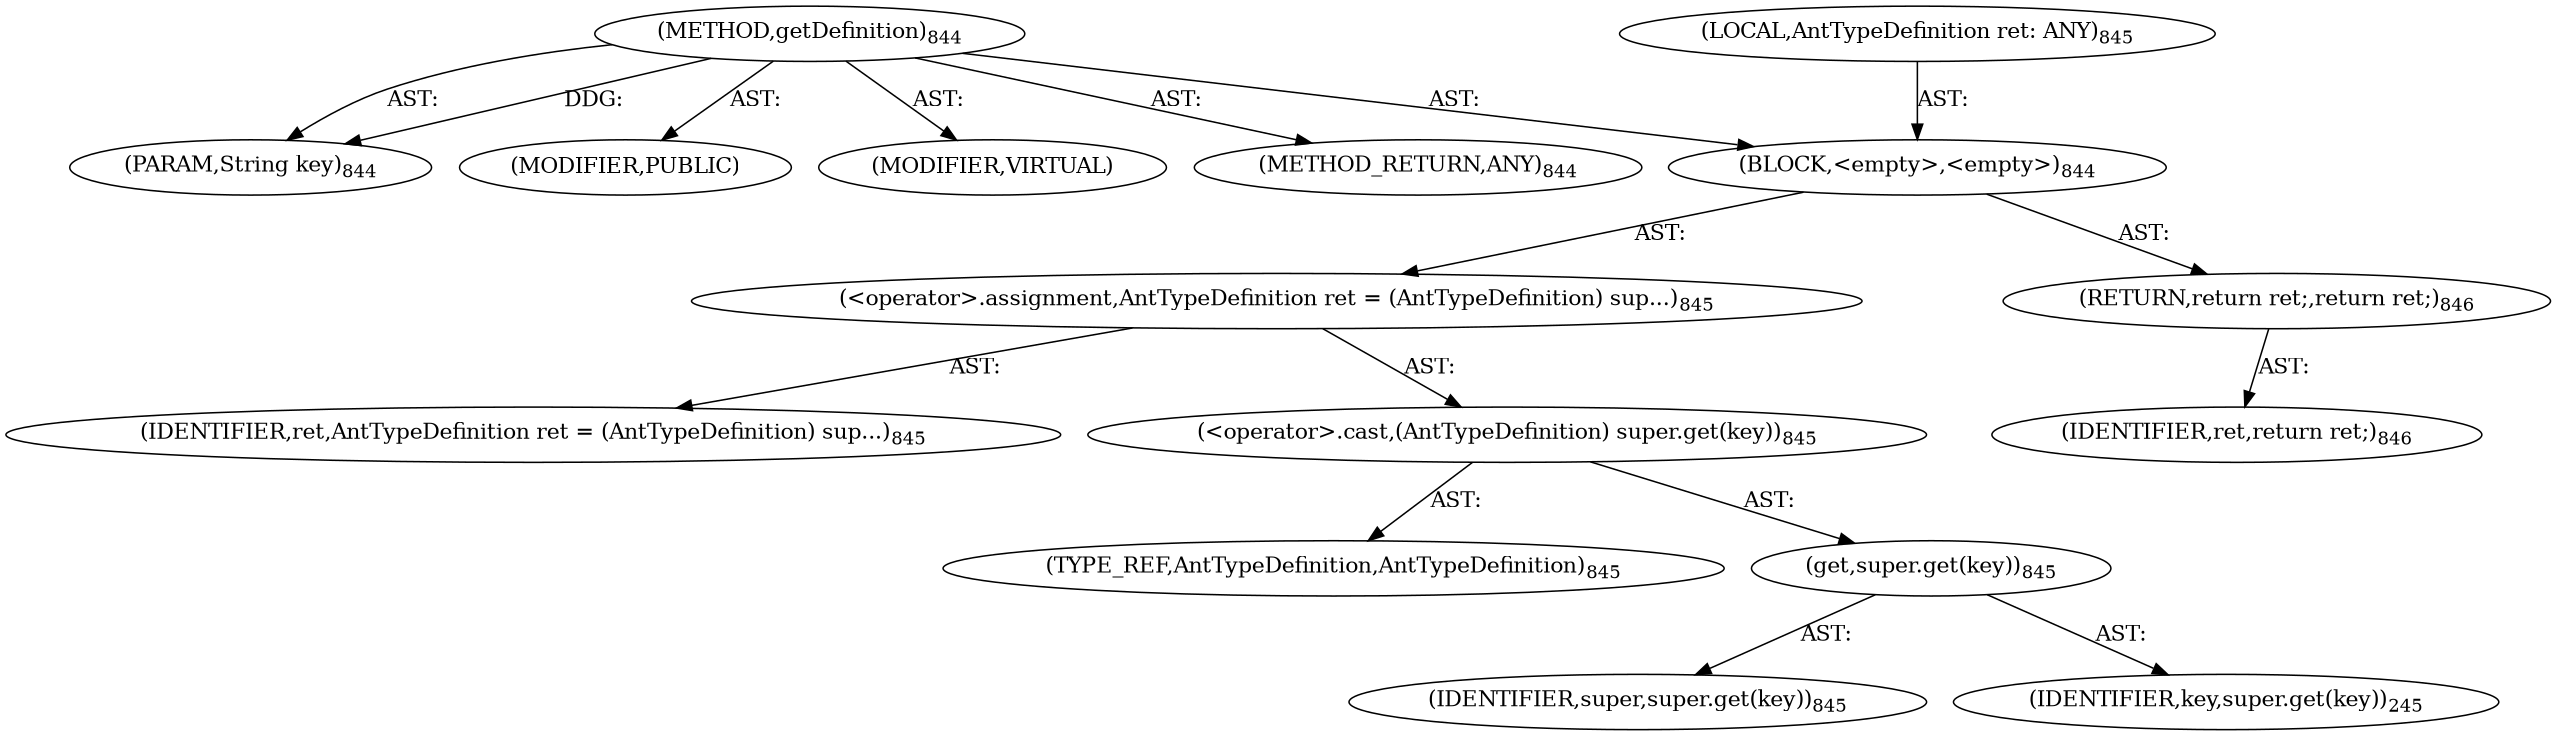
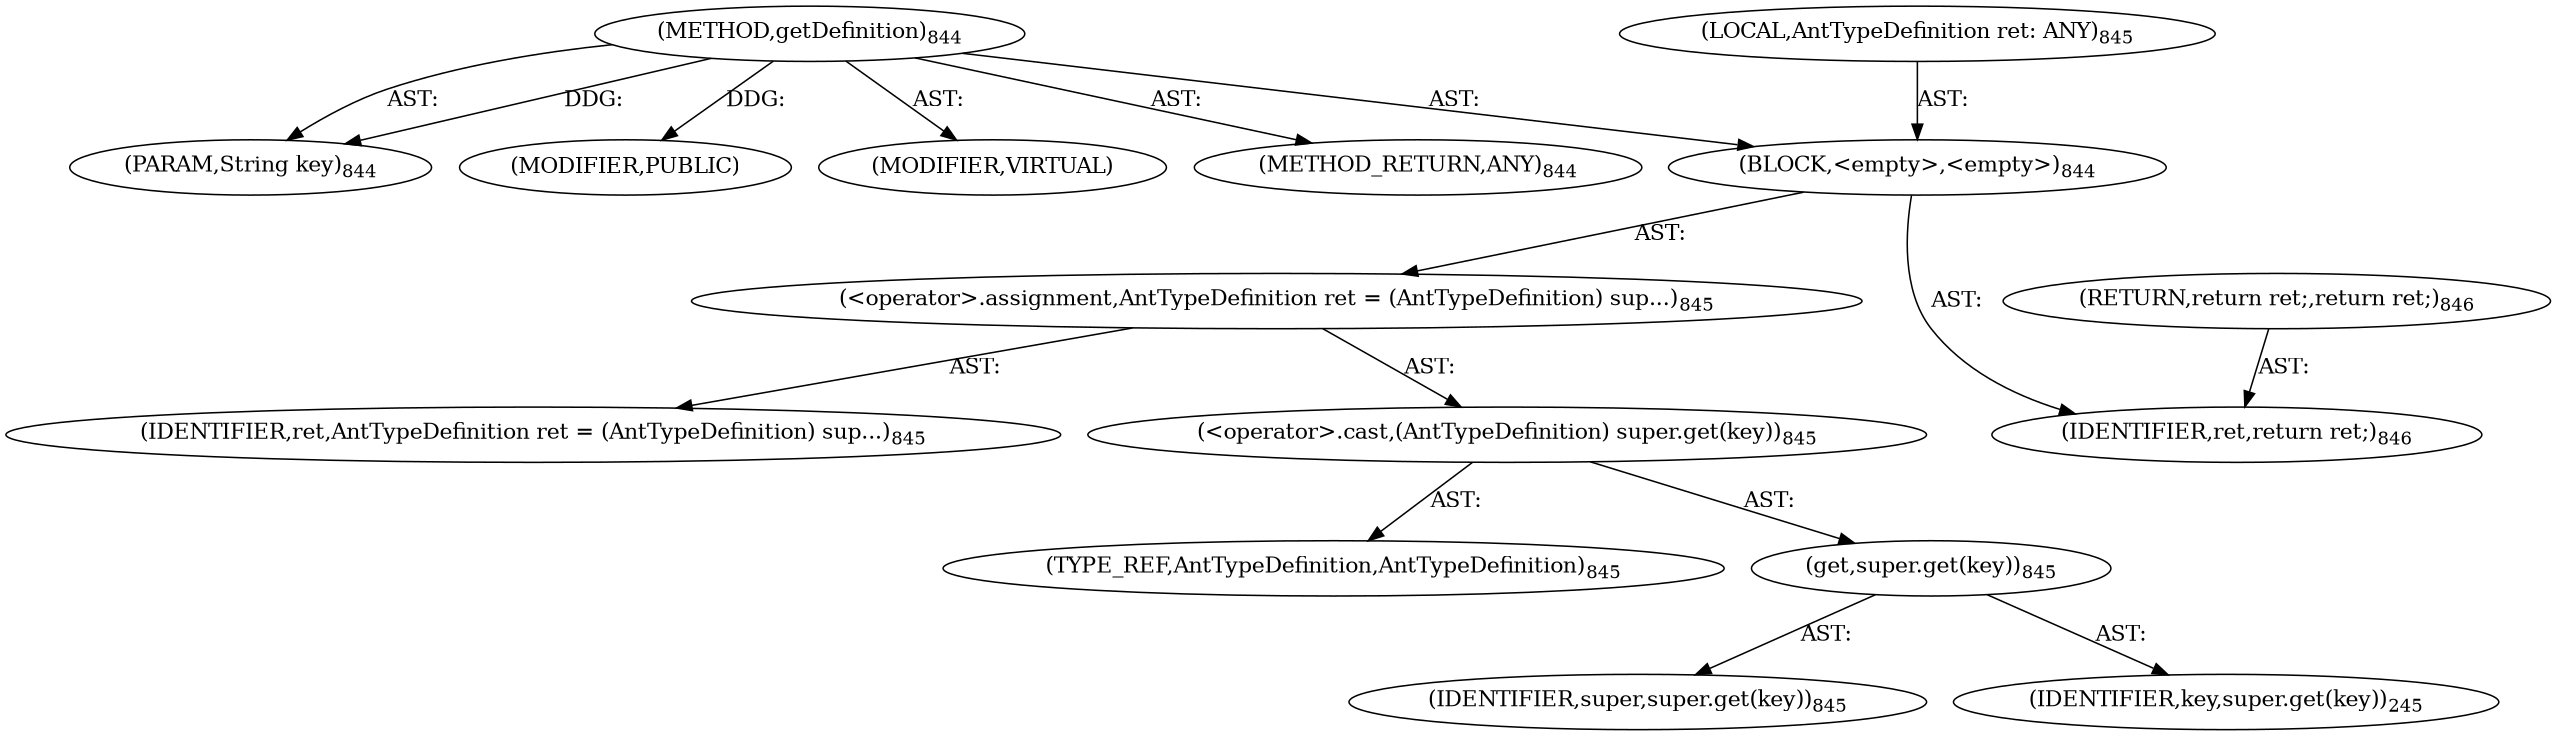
edge "(METHOD,getDefinition)" -> "(MODIFIER,PUBLIC)": label "AST: " -> "DDG: "
edge "(BLOCK,<empty>,<empty>)" -> "(RETURN,return ret;,return ret;)": now "(BLOCK,<empty>,<empty>)" -> "(IDENTIFIER,ret,return ret;)"
